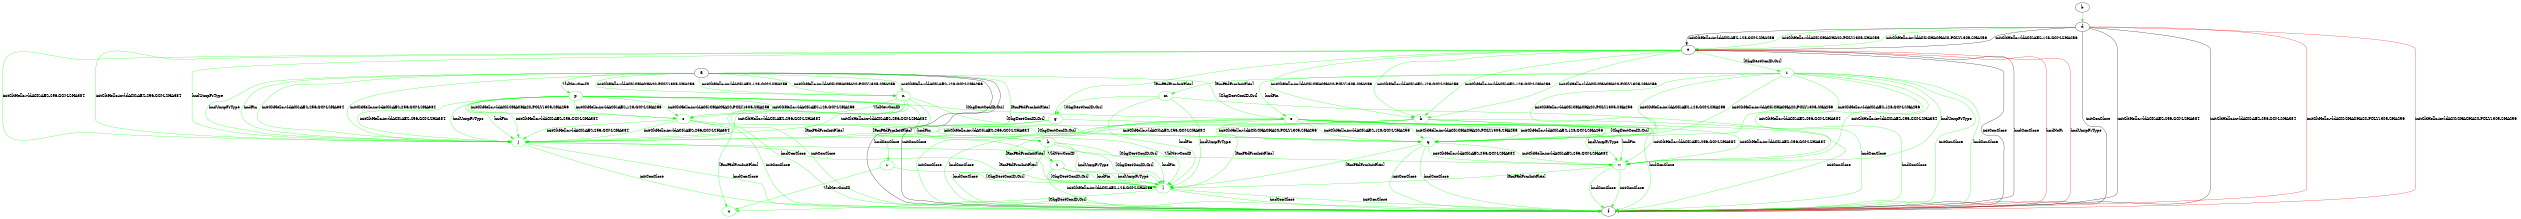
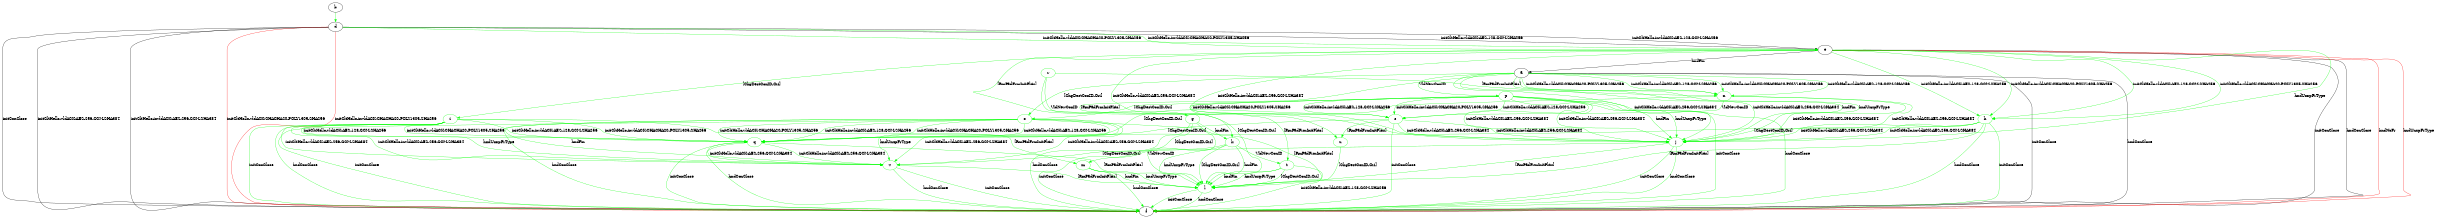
edge "e" -> "a": added, label "hndFin"
edge "i" -> "o": removed, label "hndFin"
edge "m" -> "g": reversed
edge "n" -> "r": reversed
edge "k" -> "f": label "hndConClose " -> "initConClose "
edge "l" -> "u": reversed
